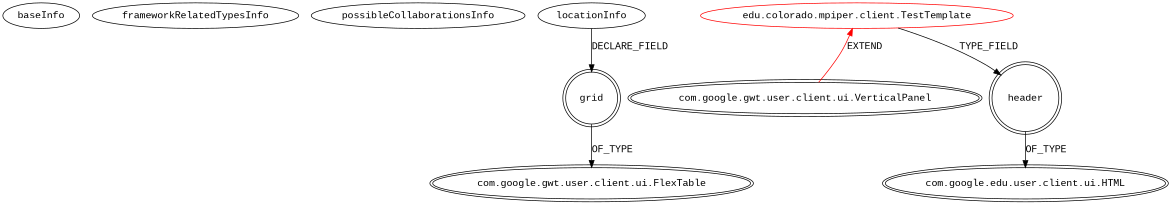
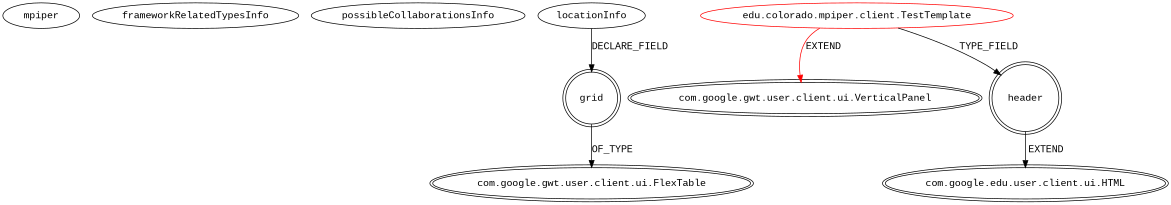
node "baseInfo": label "baseInfo" -> "mpiper"
edge "com.google.gwt.user.client.ui.VerticalPanel" -> "edu.colorado.mpiper.client.TestTemplate": reversed
edge "header" -> "com.google.edu.user.client.ui.HTML": label "OF_TYPE" -> "EXTEND"
